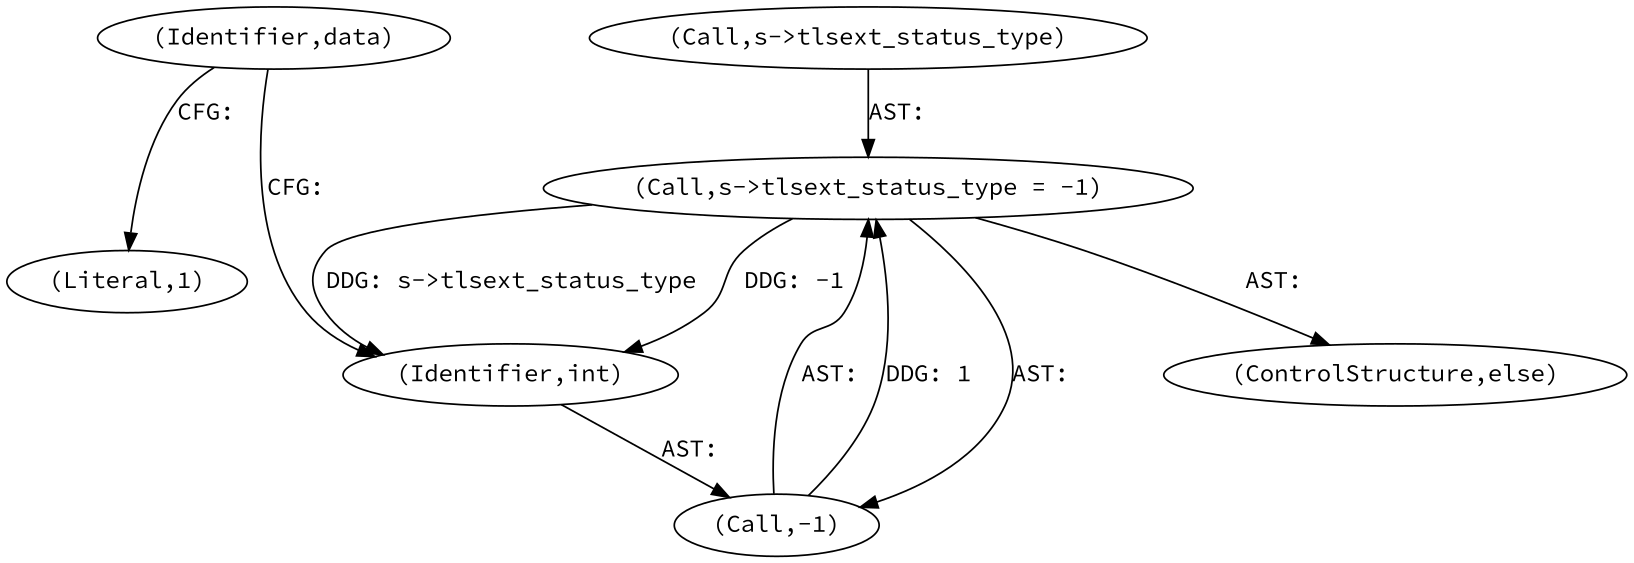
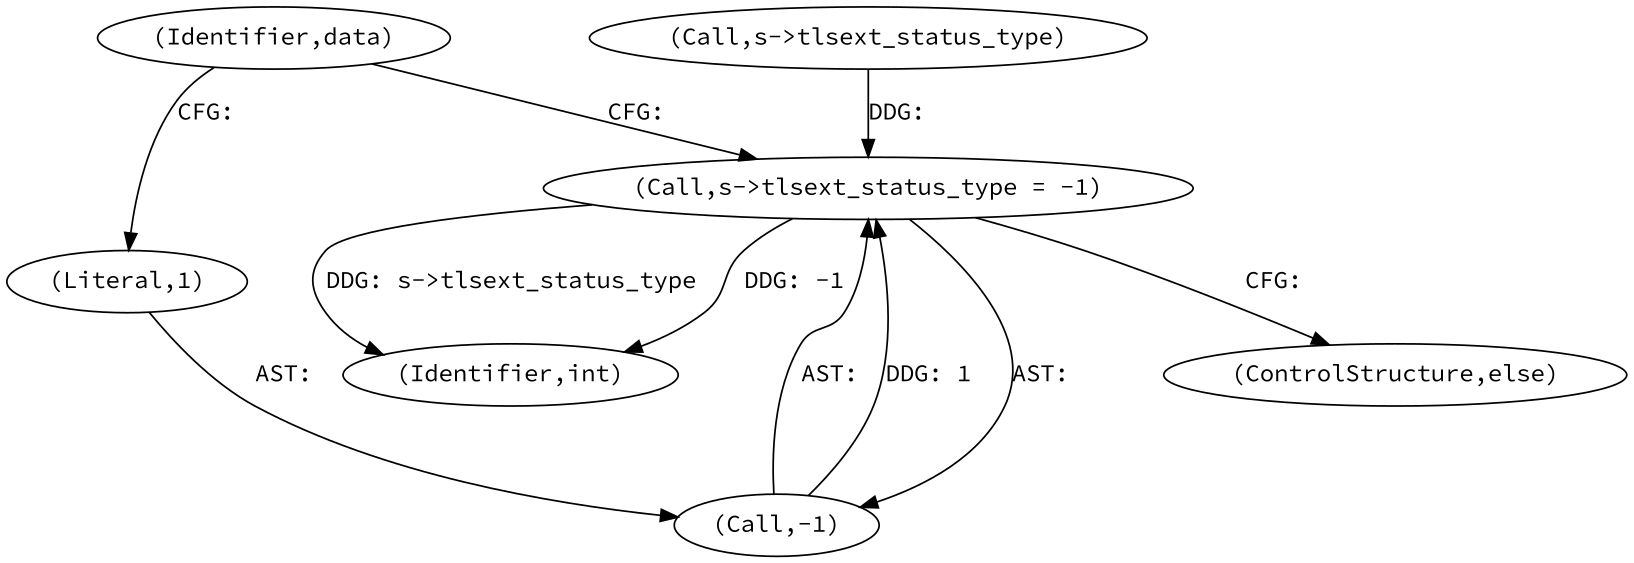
edge "(Call,s->tlsext_status_type)" -> "(Call,s->tlsext_status_type = -1)": label "AST: " -> "DDG: "
edge "(Identifier,data)" -> "(Identifier,int)": now "(Identifier,data)" -> "(Call,s->tlsext_status_type = -1)"
edge "(Call,s->tlsext_status_type = -1)" -> "(ControlStructure,else)": label "AST: " -> "CFG: "
edge "(Identifier,int)" -> "(Call,-1)": now "(Literal,1)" -> "(Call,-1)"
